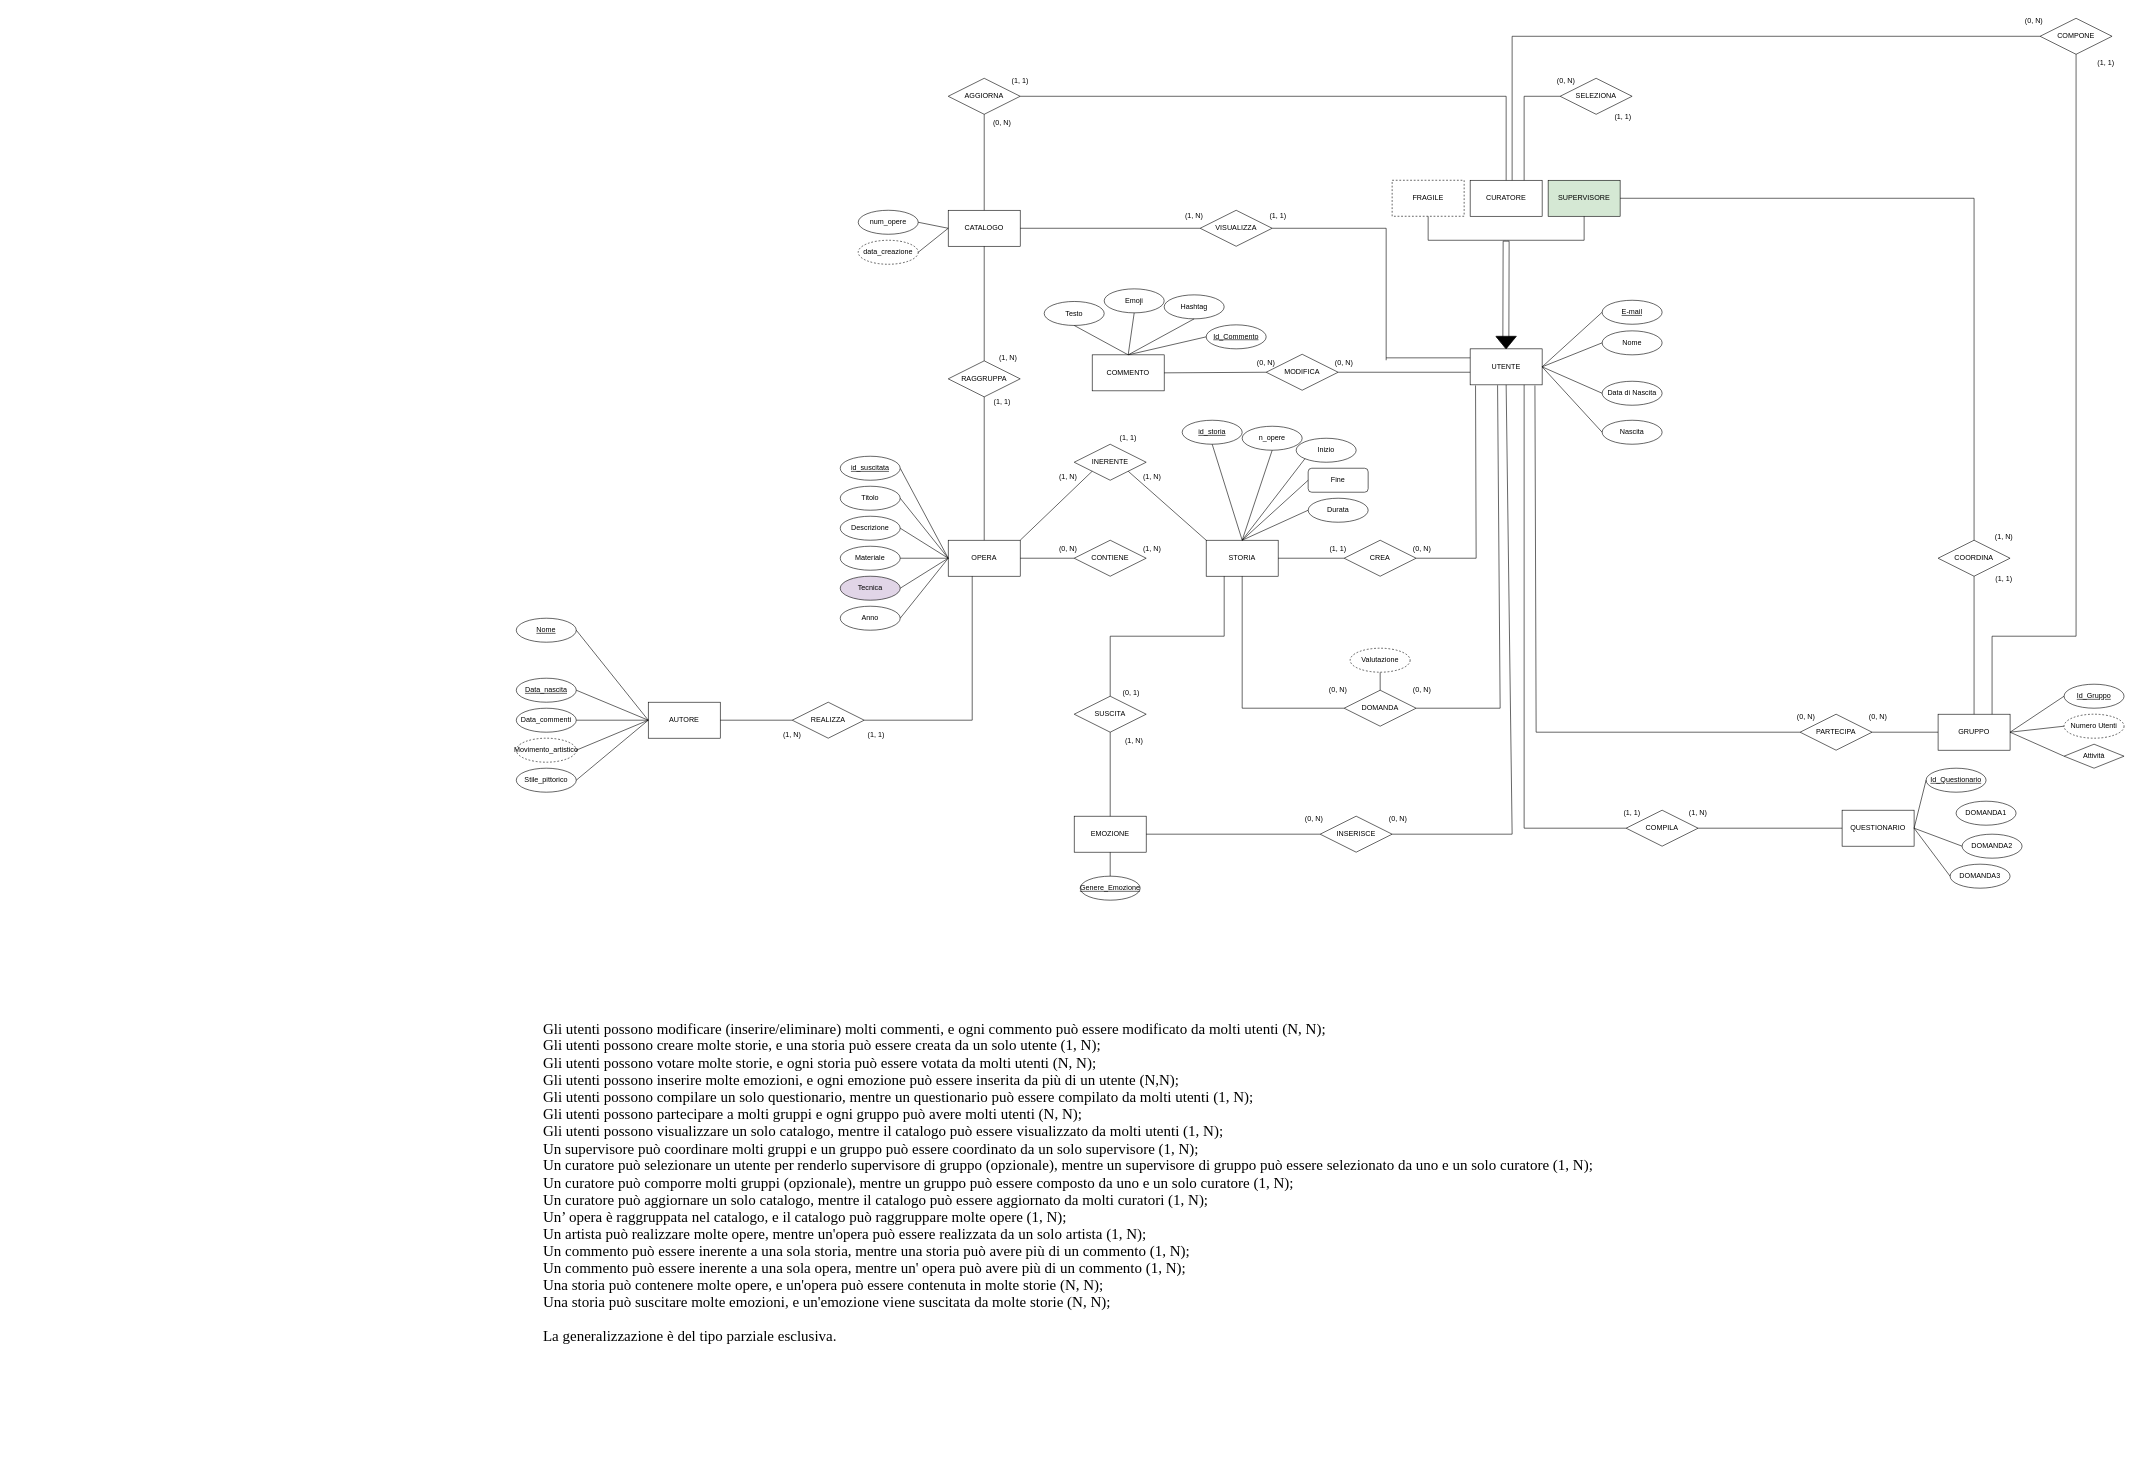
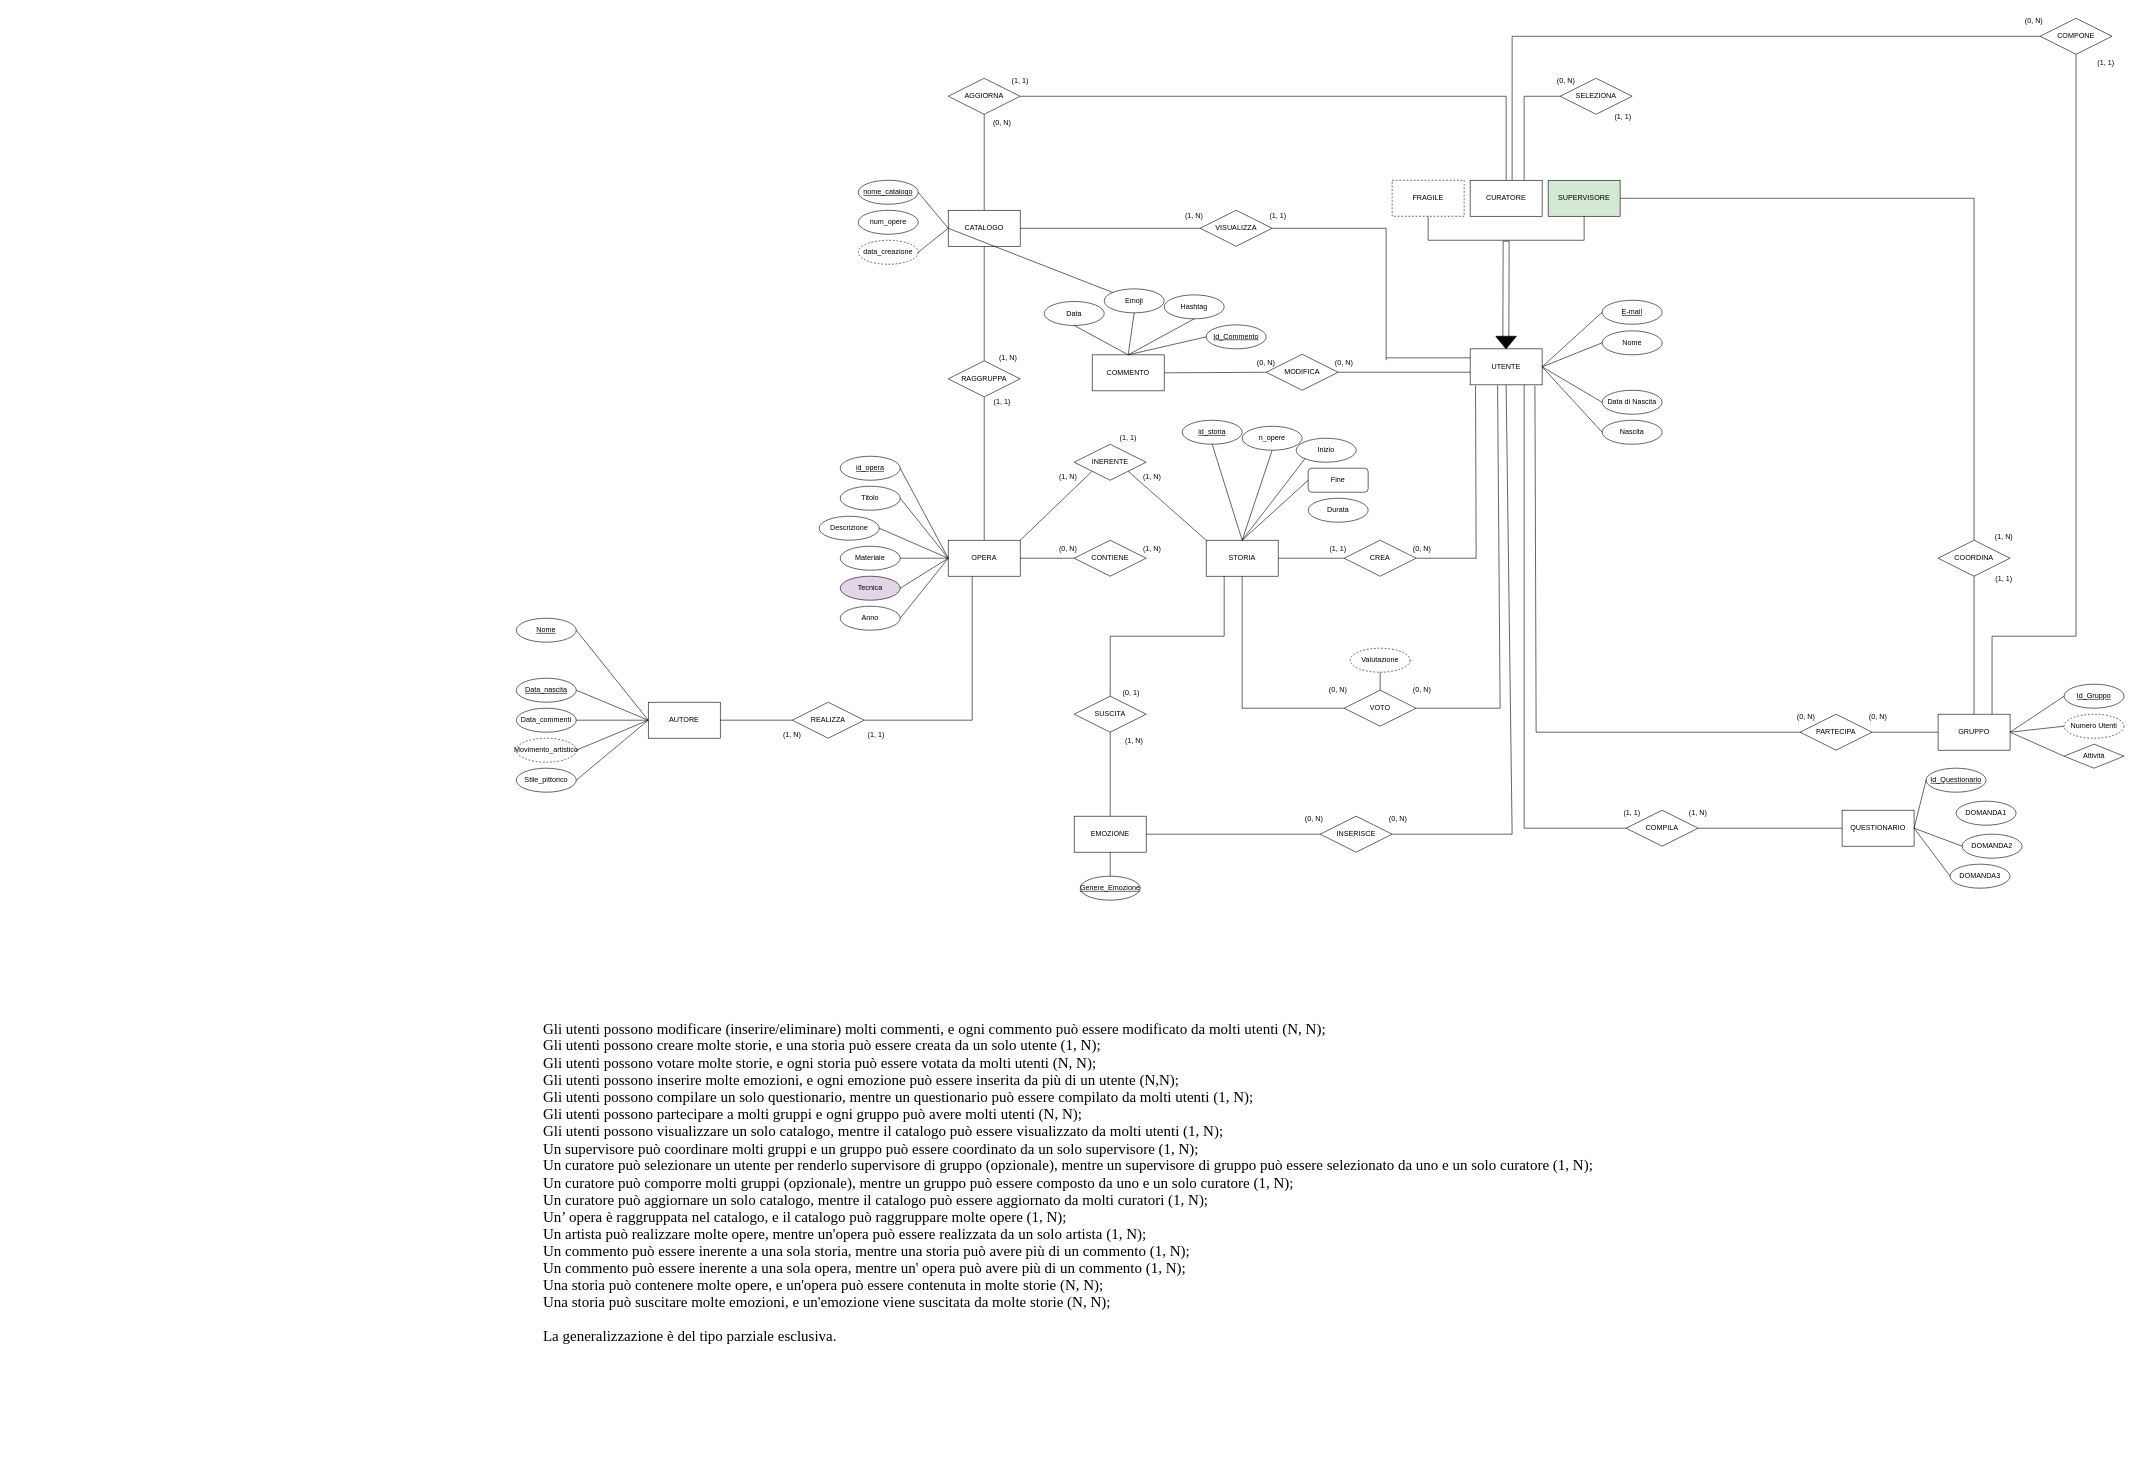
node "nome_catalogo": added
edge "nome_catalogo" -- "CATALOGO": added
edge "num_opere" -- "CATALOGO": now "Emoji" -- "CATALOGO"
node "Testo": label "Testo" -> "Data"
node "Data di Nascita": moved (1632, 393) -> (1632, 402)
node "id_suscitata": label "id_suscitata" -> "id_opera"
edge "Durata" -- "STORIA": removed
node "Descrizione": moved (870, 528) -> (849, 528)
node "DOMANDA": label "DOMANDA" -> "VOTO"
